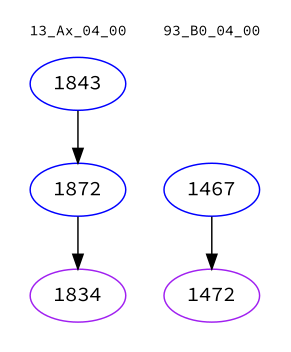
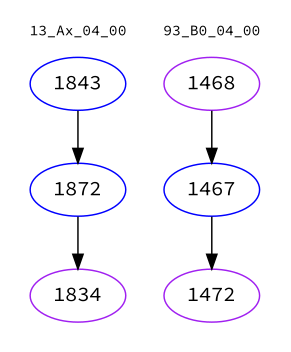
node "1468": added
